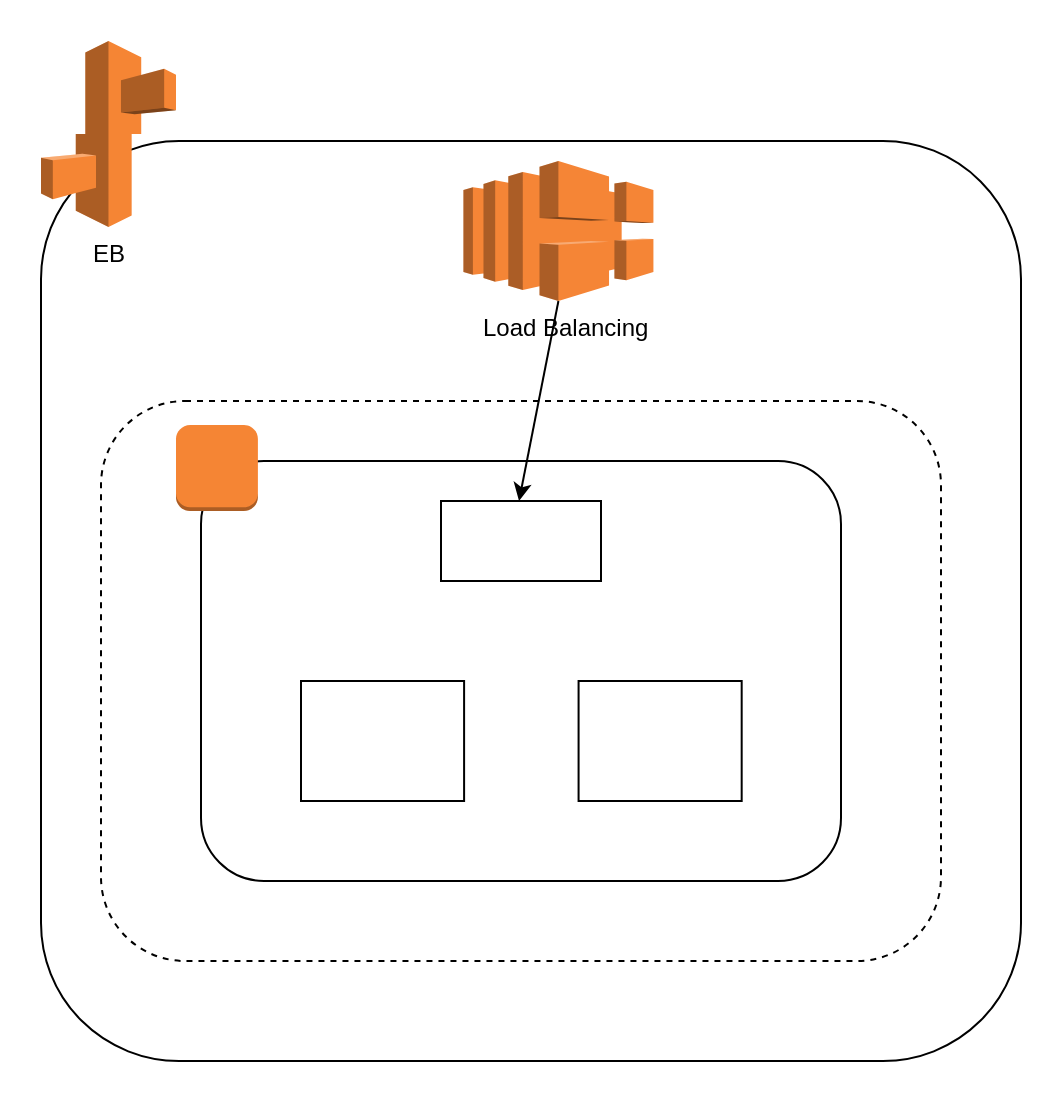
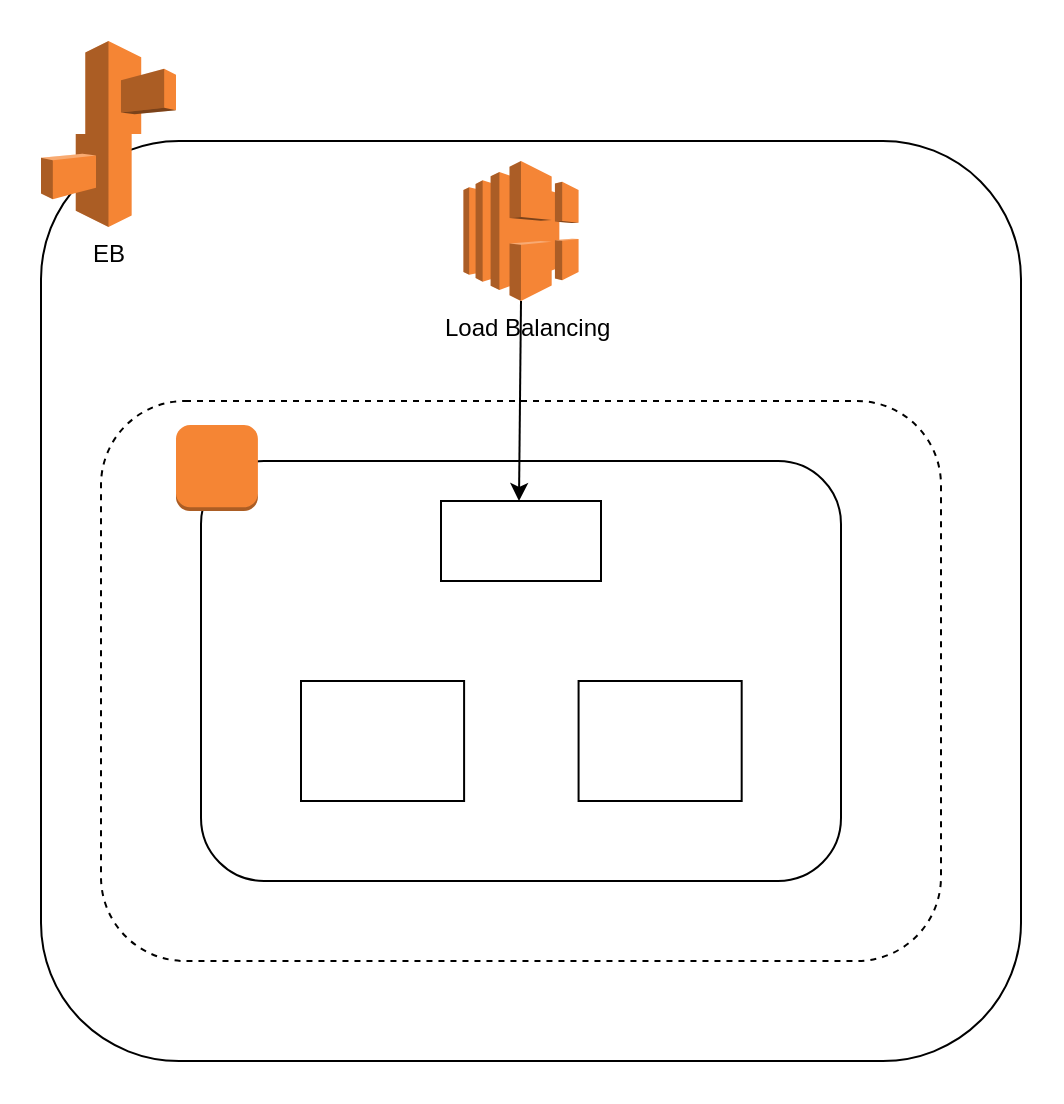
node "Load Balancing": size 190x140 -> 115x140
